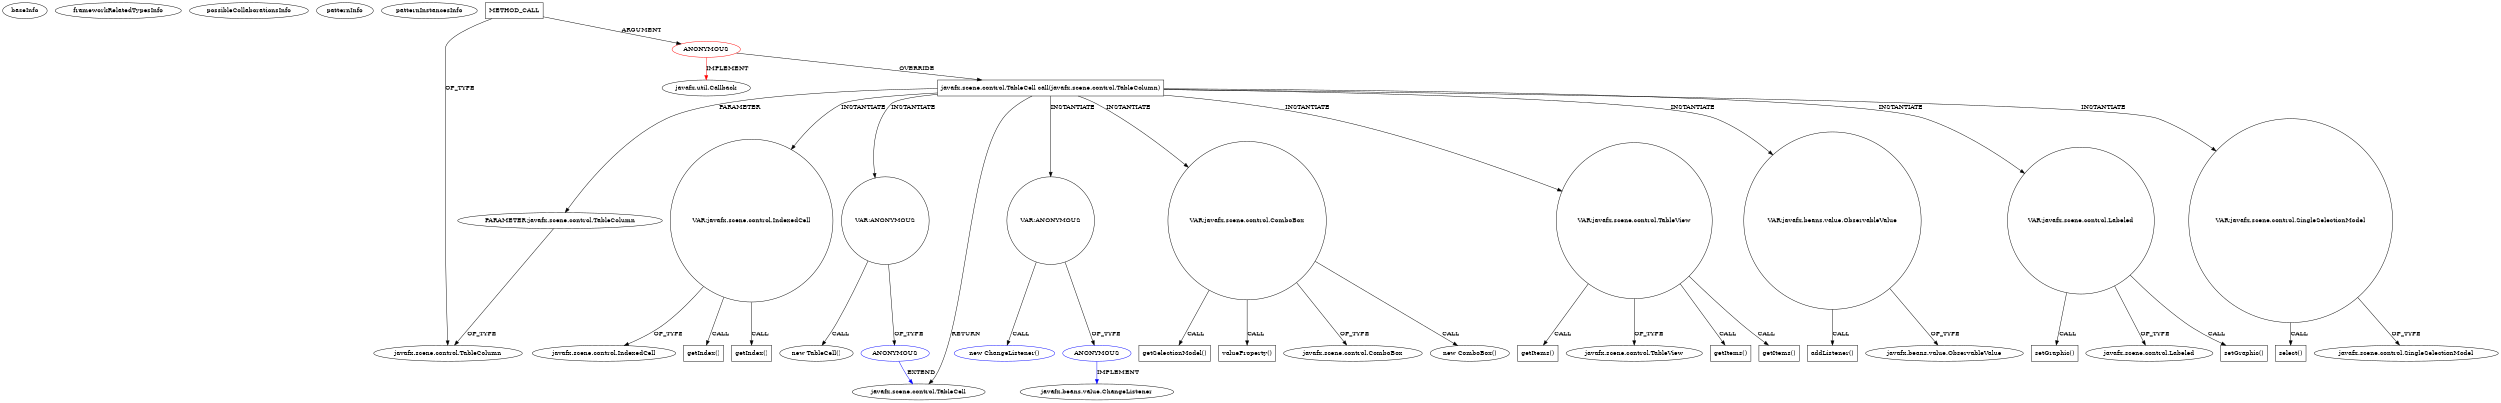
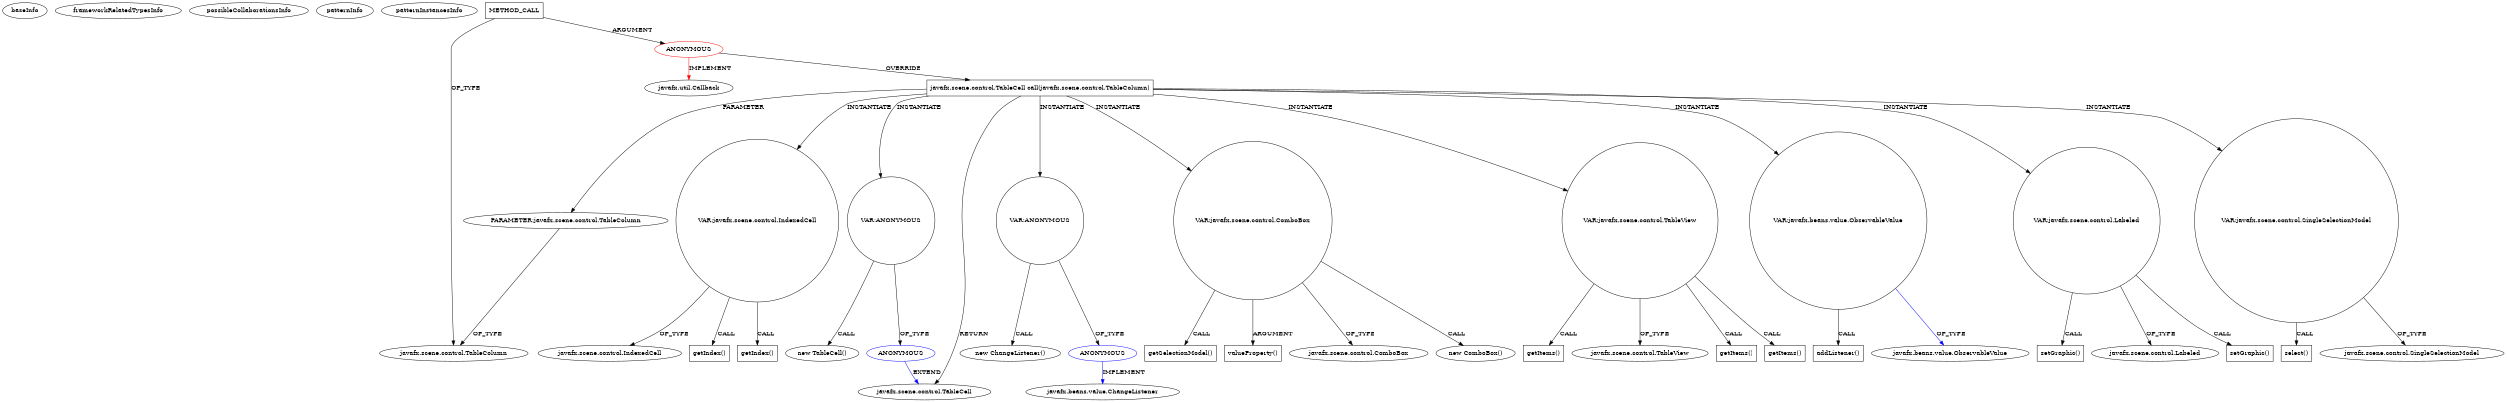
edge "VAR:javafx.beans.value.ObservableValue" -> "javafx.beans.value.ObservableValue": color black -> blue
edge "VAR:javafx.scene.control.ComboBox" -> "valueProperty()": label "CALL" -> "ARGUMENT"
node "new ChangeListener()": color blue -> black
